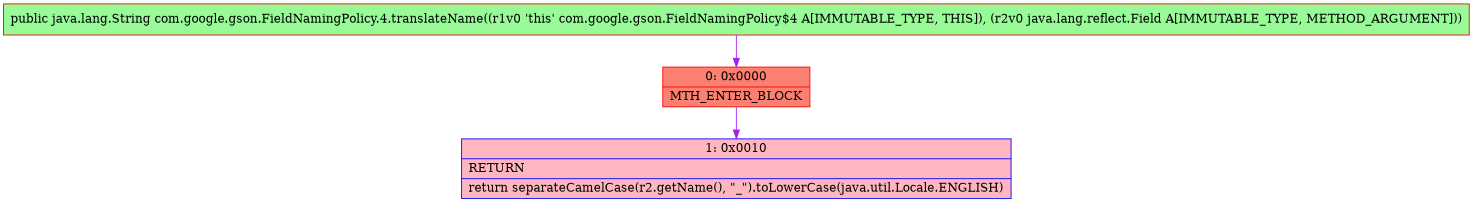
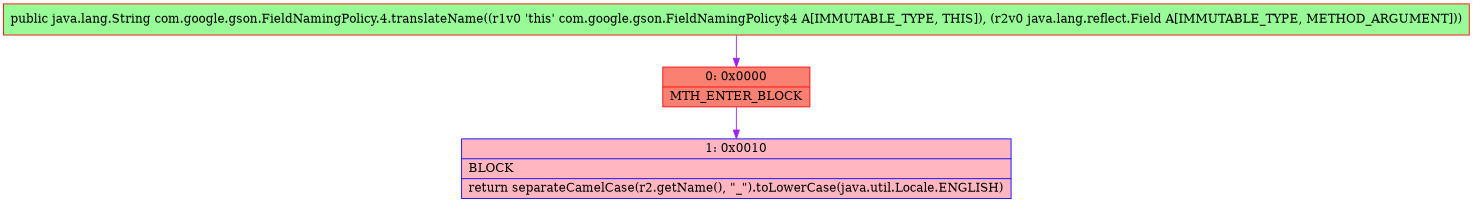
node "1: 0x0010": text "RETURN" -> "BLOCK"
